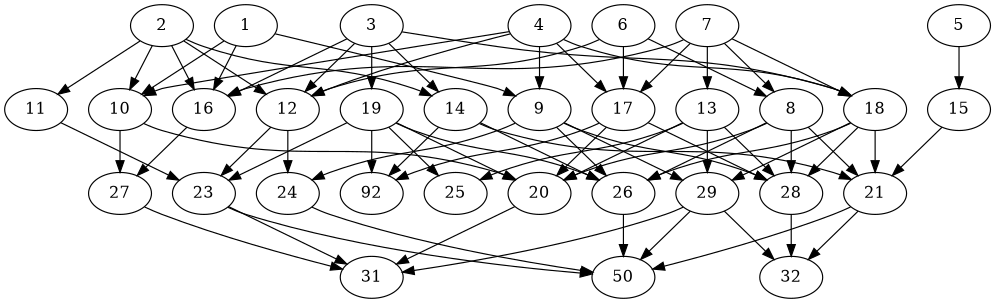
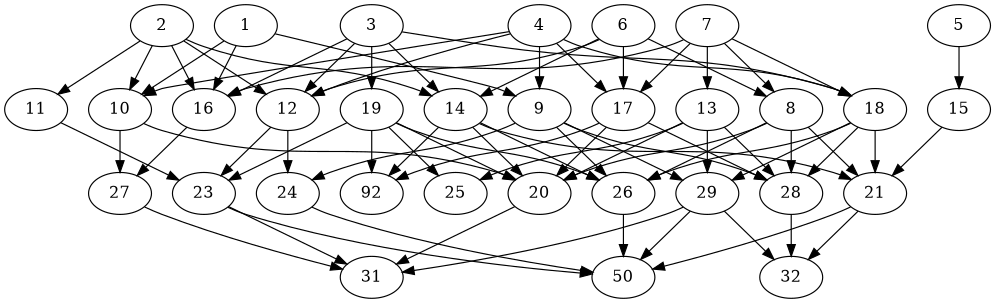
edge "6" -> "14": added
edge "14" -> "20": added
